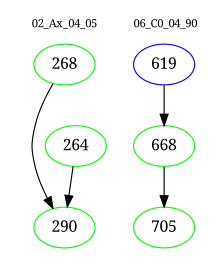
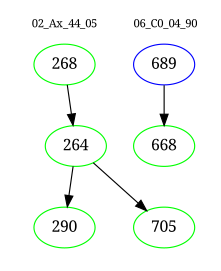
cluster "02_Ax_04_05": label "02_Ax_04_05" -> "02_Ax_44_05"
node "619": label "619" -> "689"
edge "268" -> "290": now "268" -> "264"
edge "668" -> "705": now "264" -> "705"
